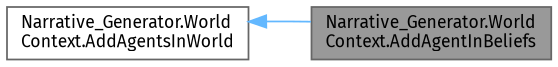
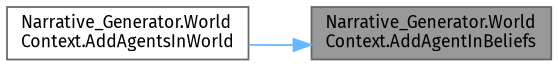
edge "Narrative_Generator.World Context.AddAgentInBeliefs" -> "Narrative_Generator.World Context.AddAgentsInWorld": reversed
